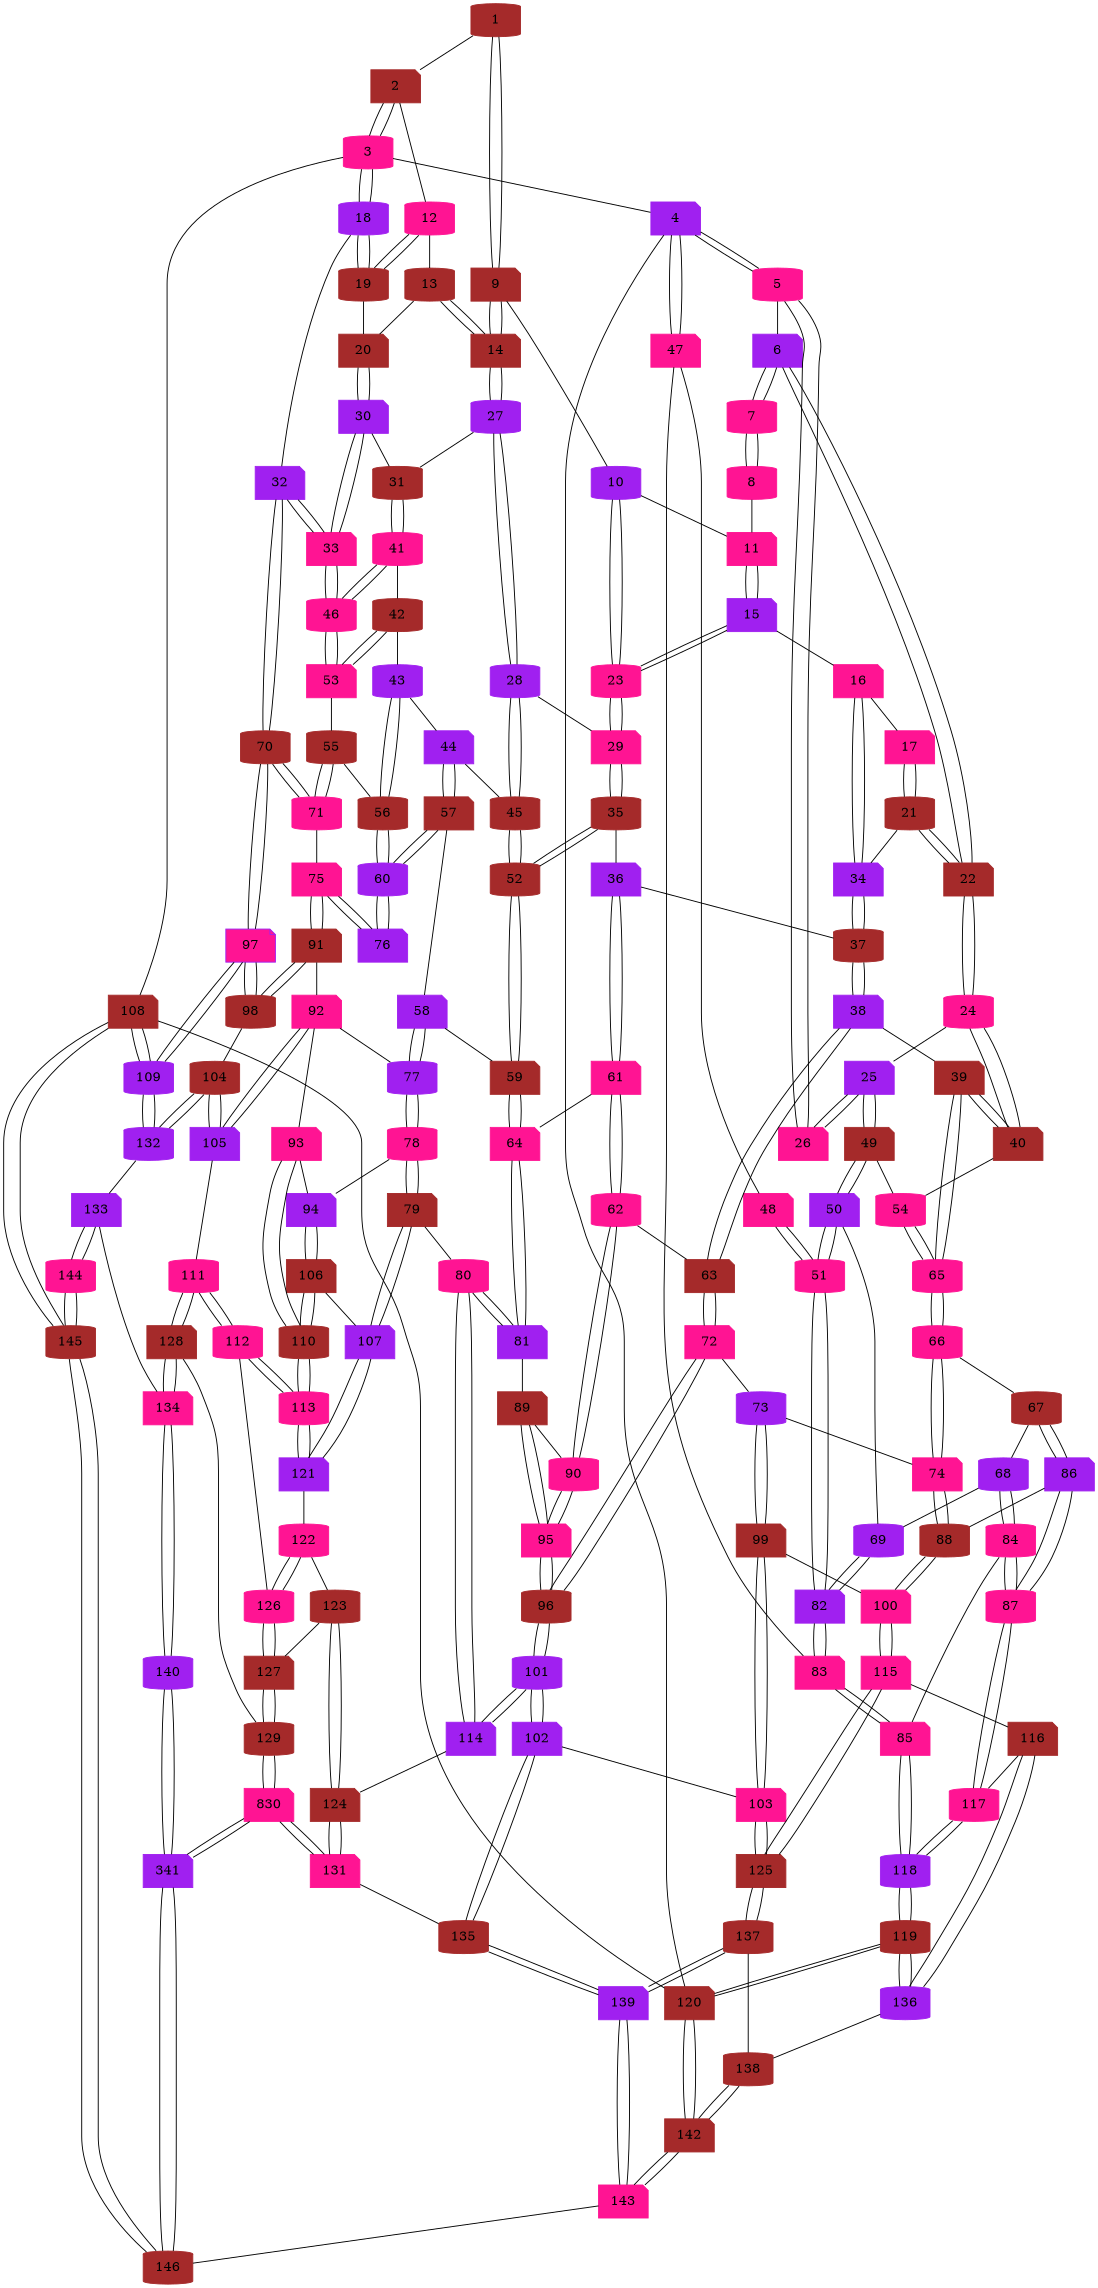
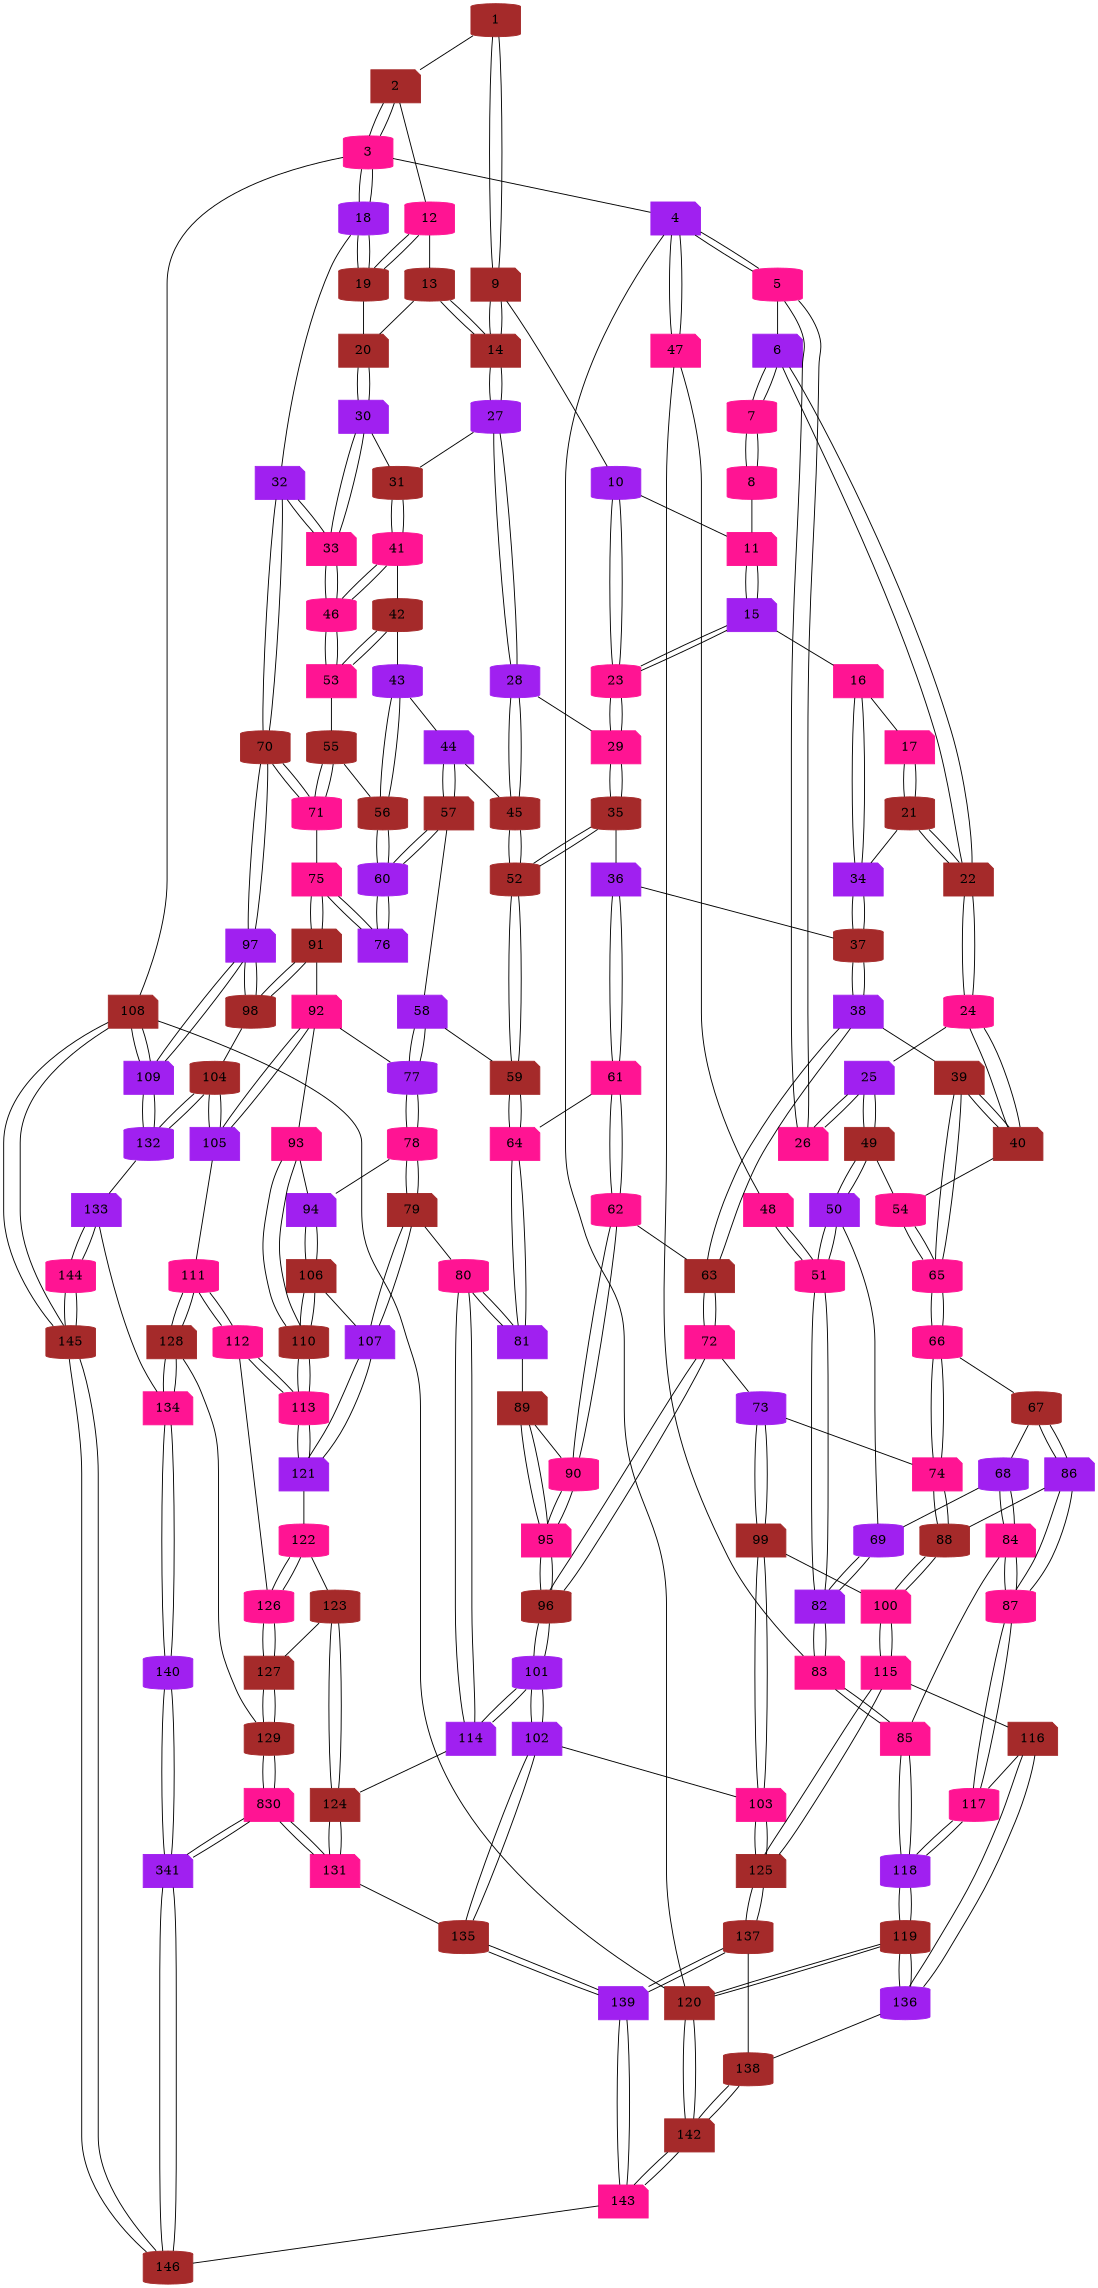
node "97": fillcolor deeppink -> purple
node "109": shape cylinder -> note
node "84": shape cylinder -> note
